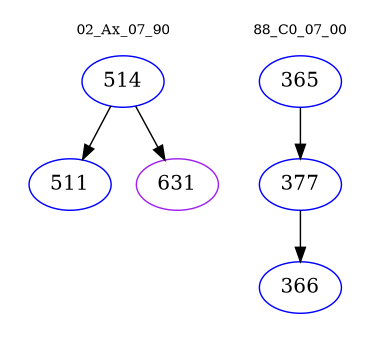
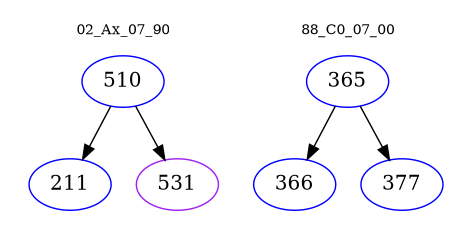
node "514": label "514" -> "510"
node "511": label "511" -> "211"
node "631": label "631" -> "531"
edge "377" -> "366": now "365" -> "366"
